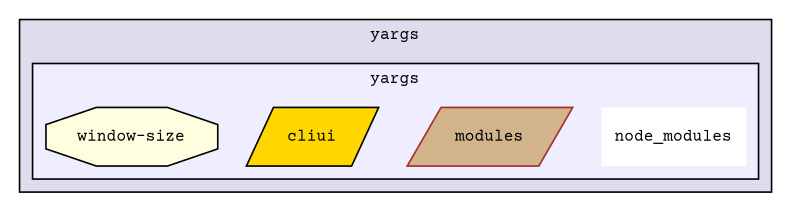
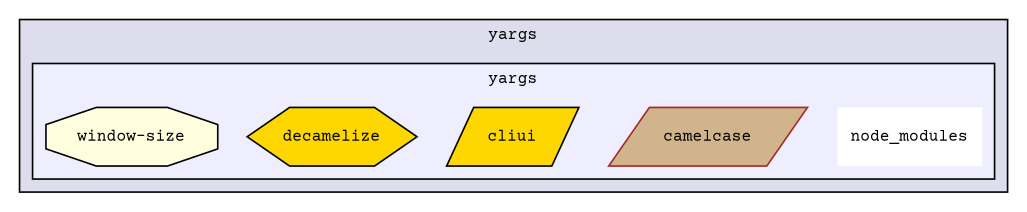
node "decamelize": added
node "modules": label "modules" -> "camelcase"
